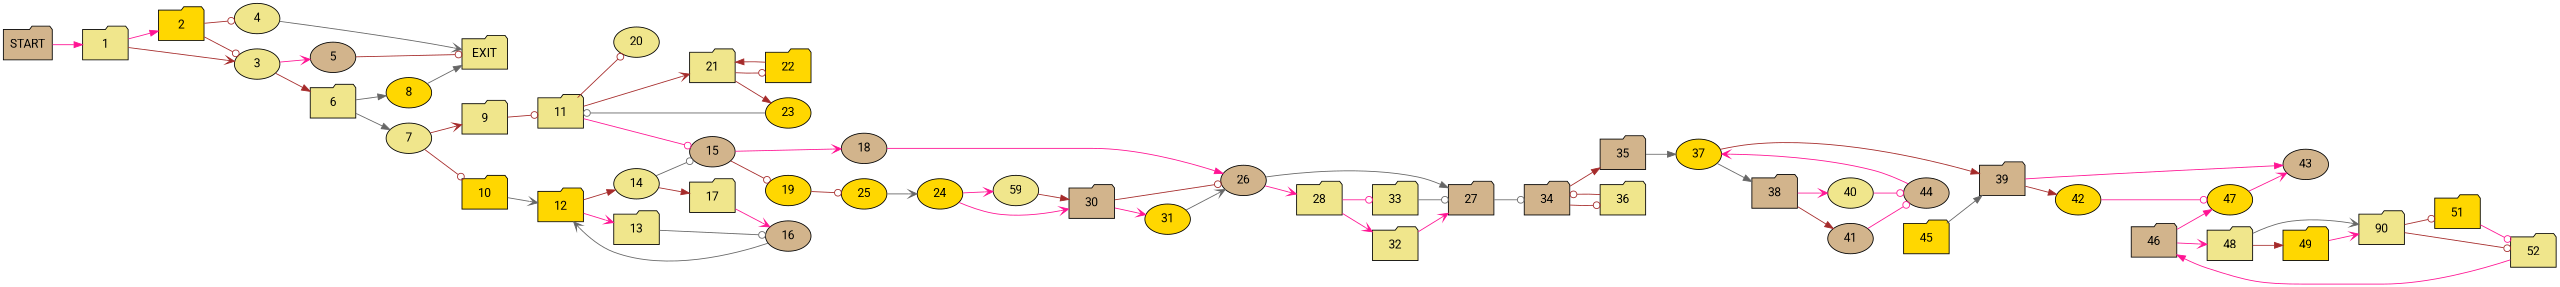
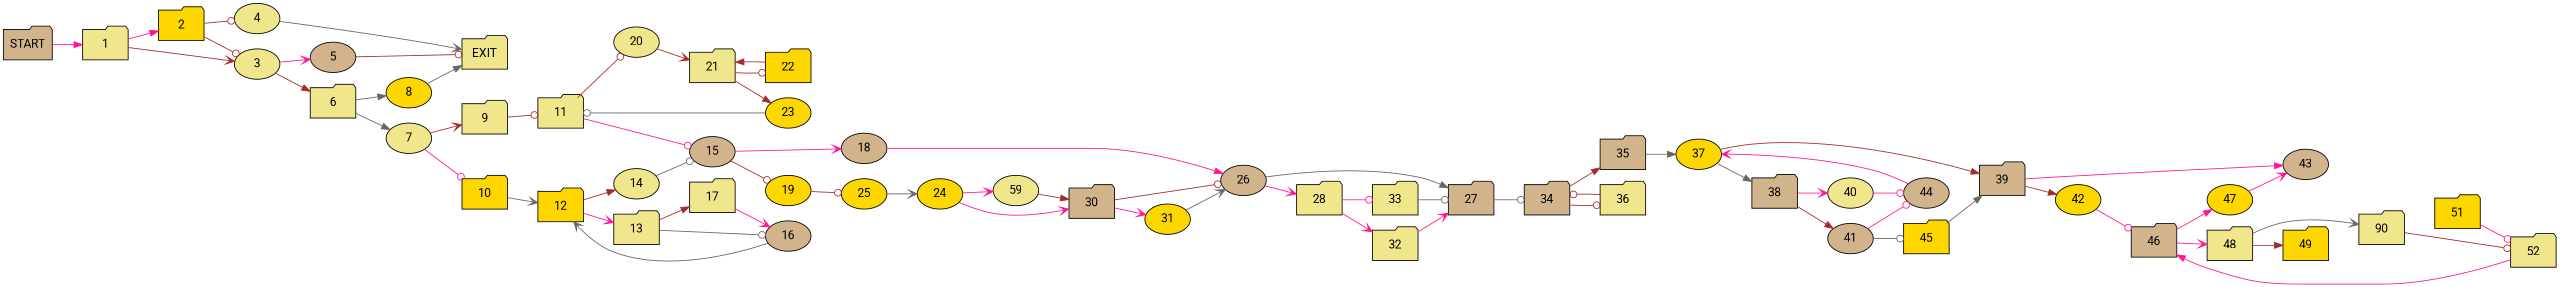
edge "11" -> "21": now "20" -> "21"
edge "7" -> "10": color brown -> deeppink
edge "14" -> "17": now "13" -> "17"
edge "42" -> "47": now "42" -> "46"
edge "90" -> "51": removed
edge "49" -> "90": removed
edge "41" -> "45": added
